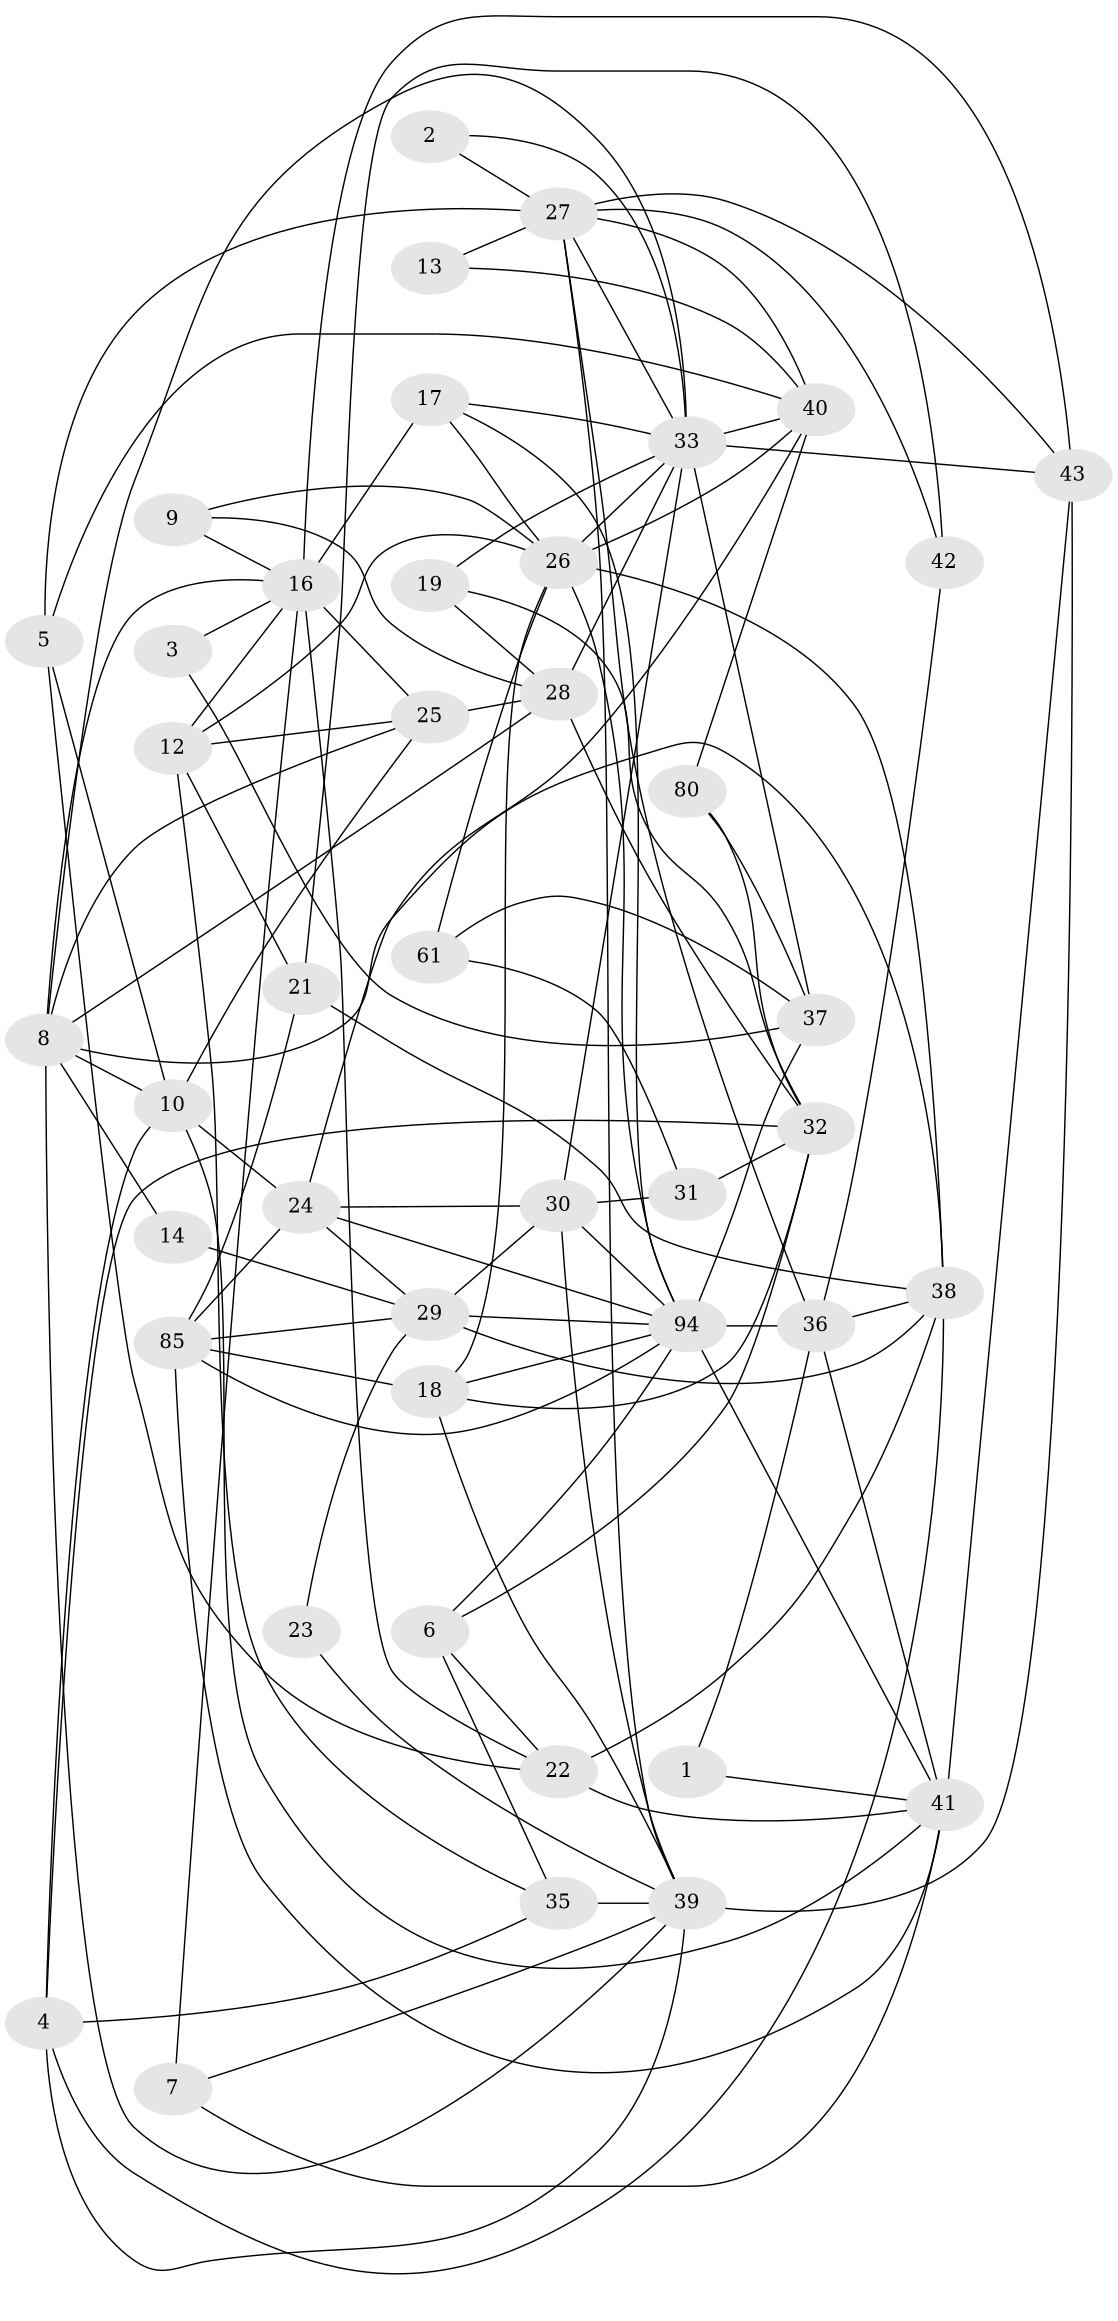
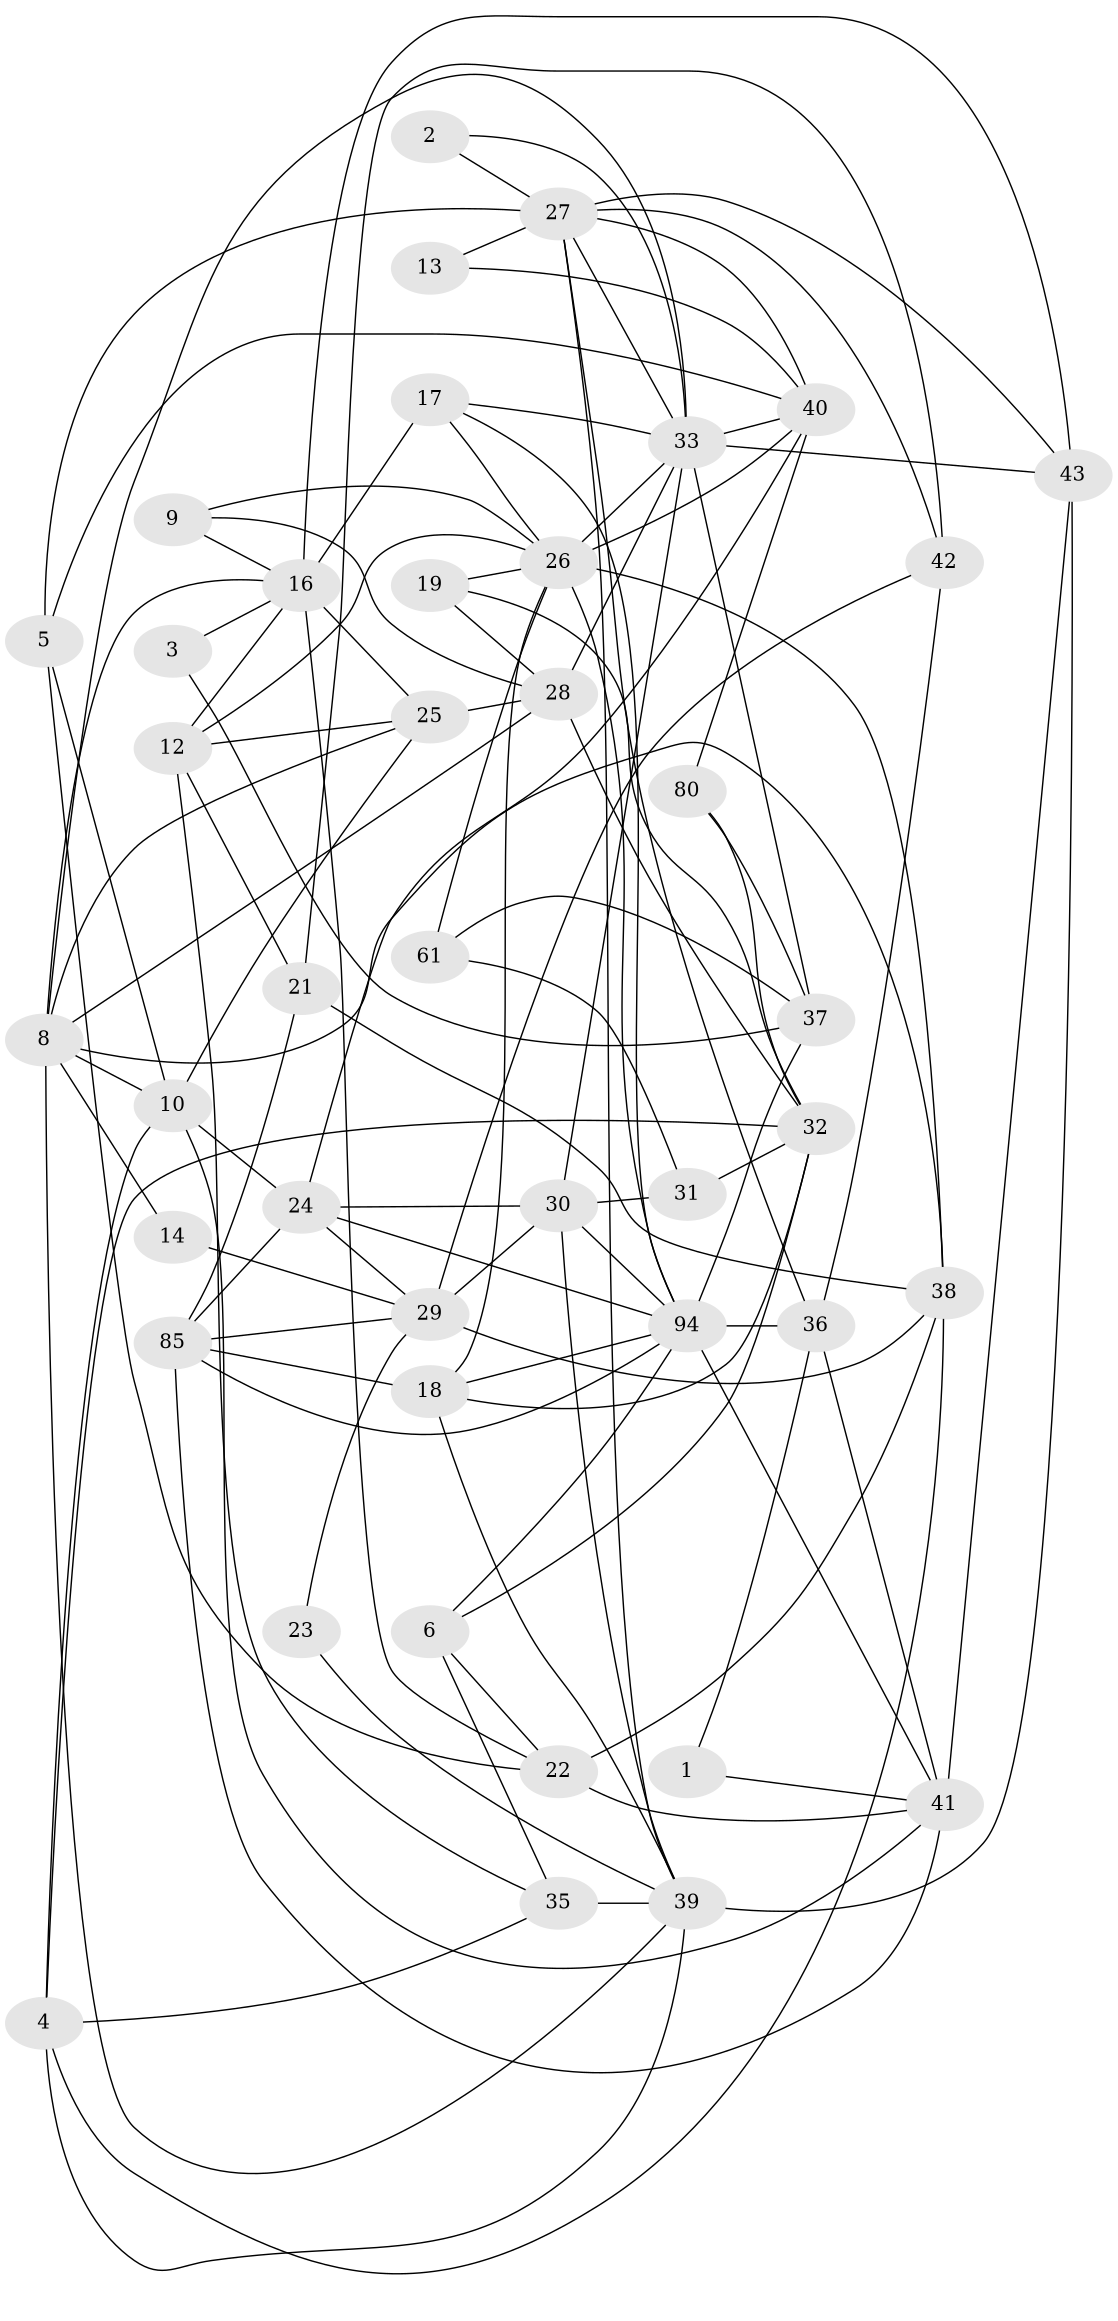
edge "33" -- "19": now "26" -- "19"
edge "38" -- "36": removed
edge "29" -- "94": now "29" -- "42"
node "7": removed
